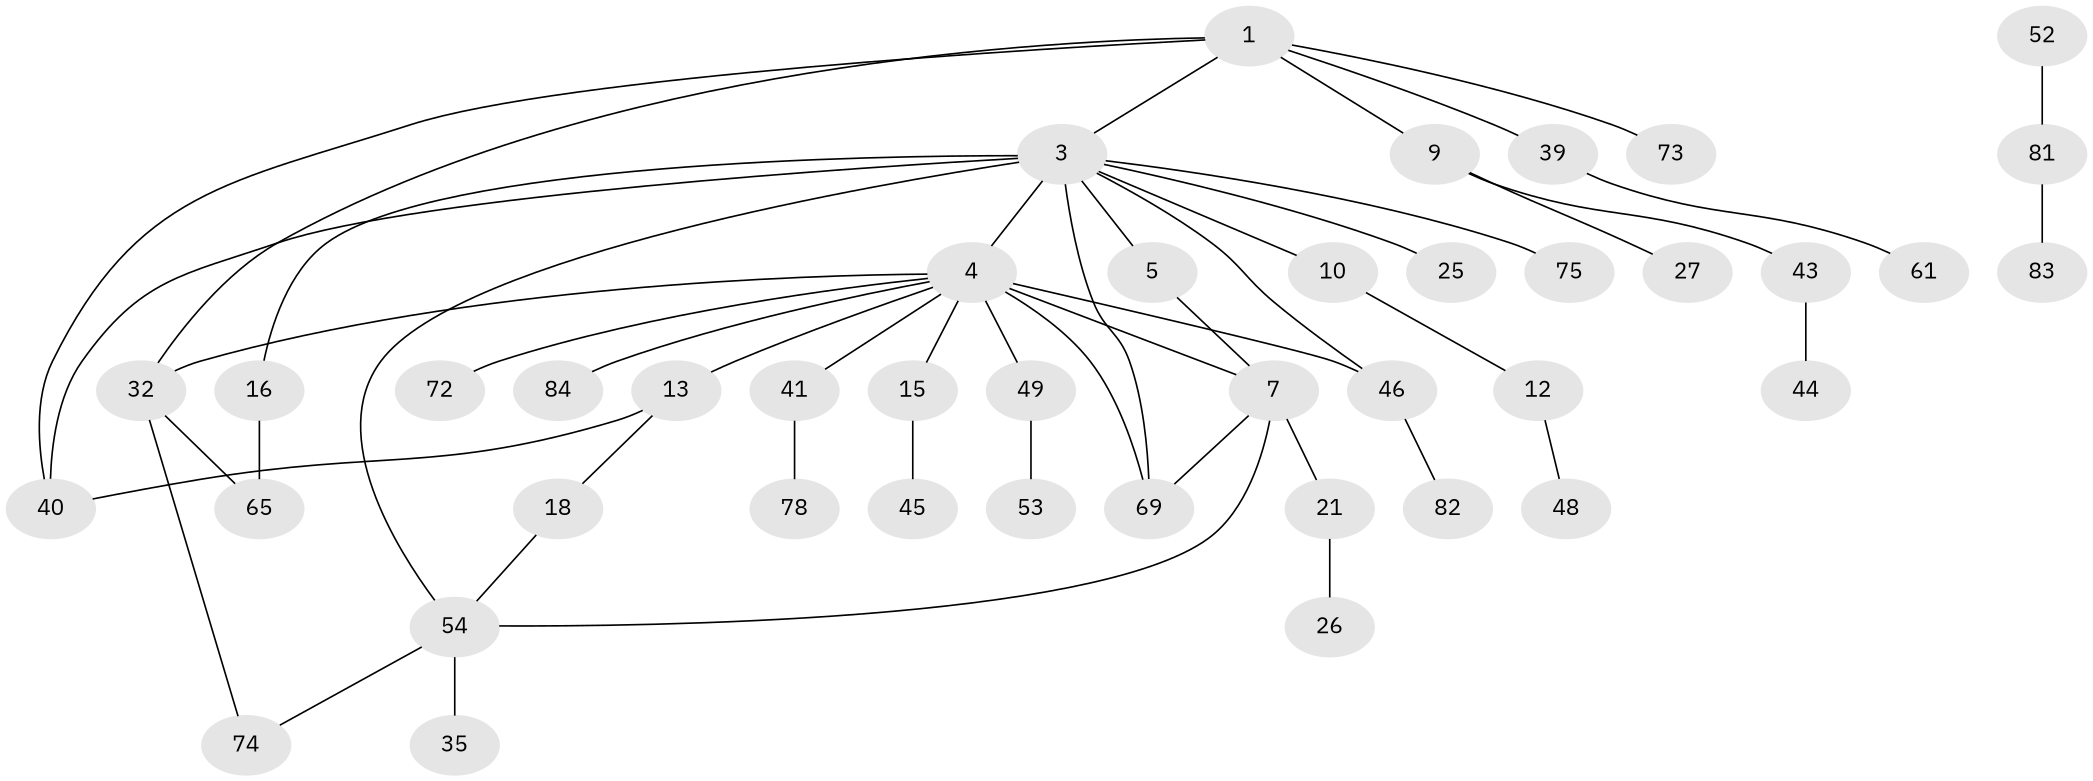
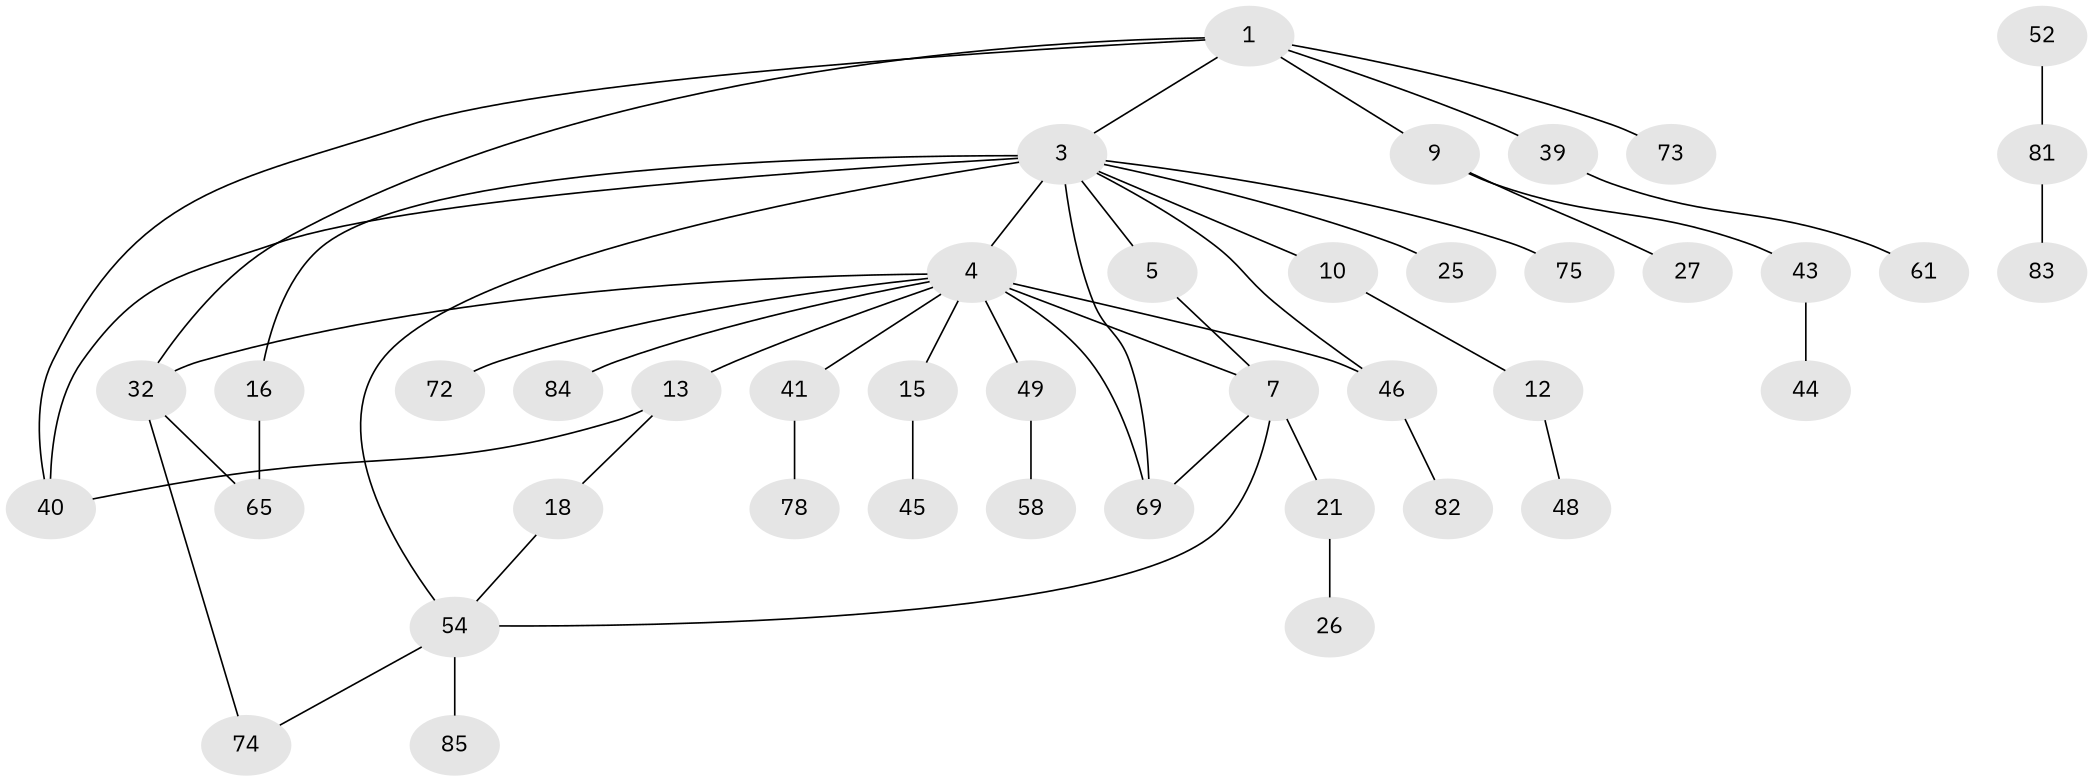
node "53": label "53" -> "58"
node "35": label "35" -> "85"
